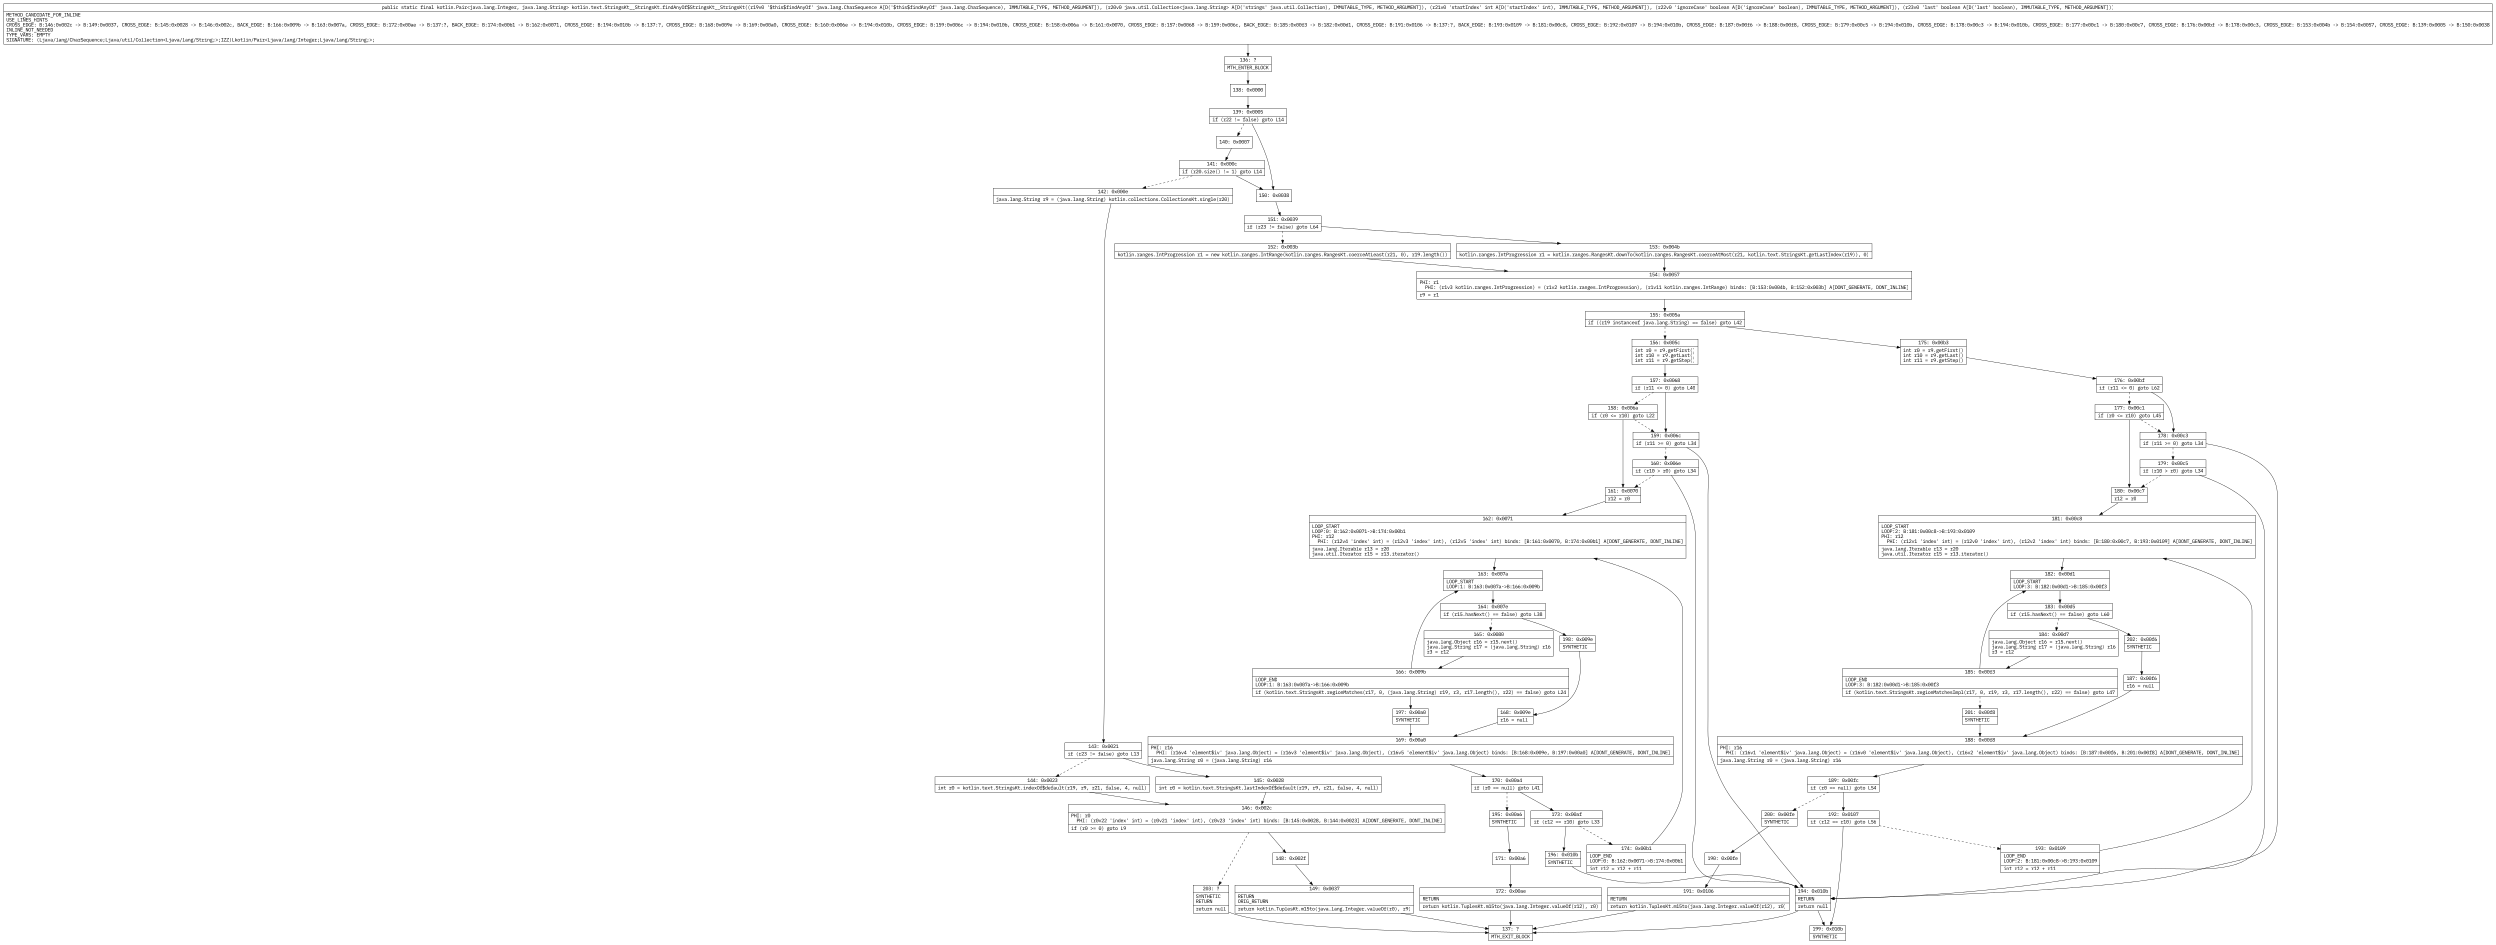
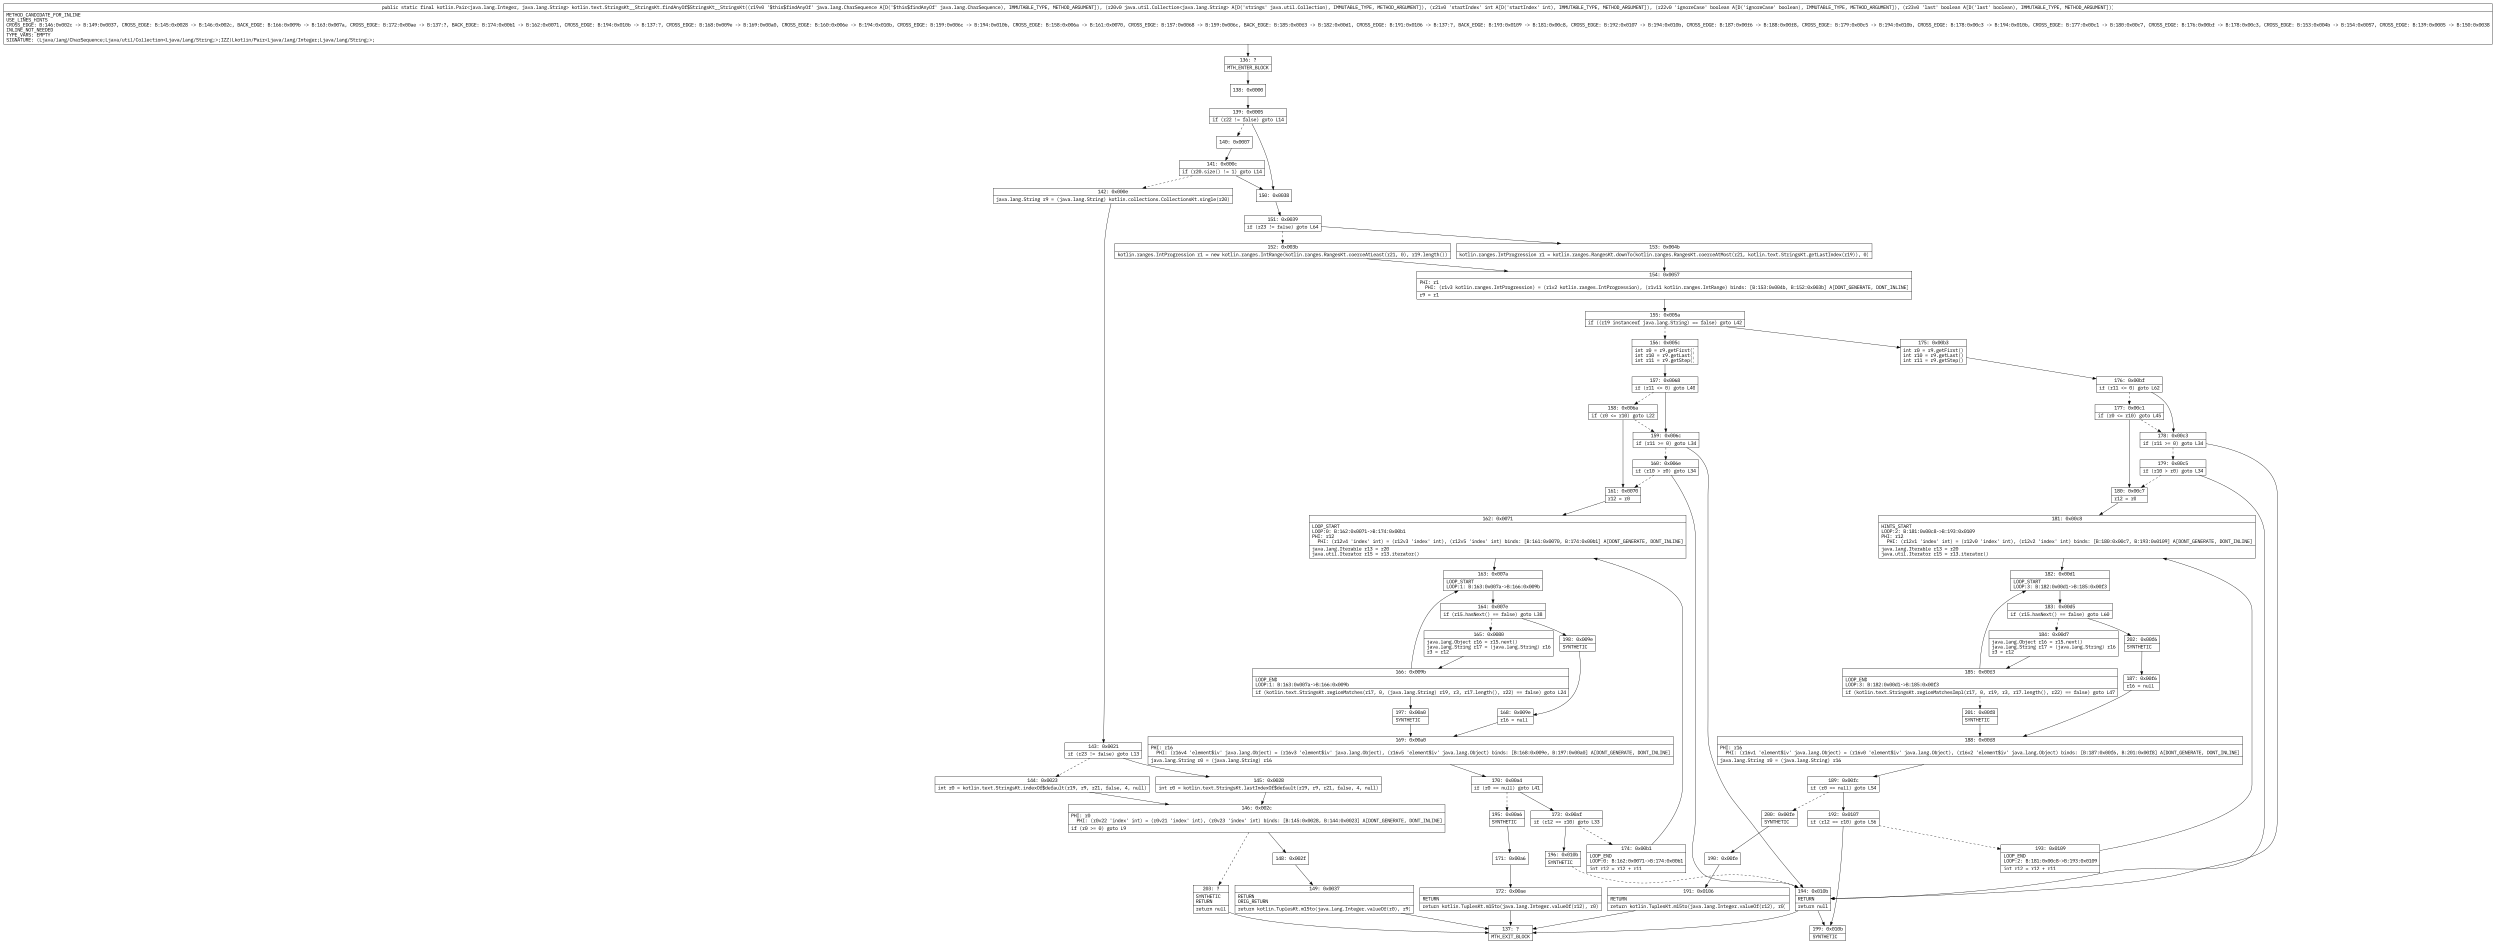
node "181: 0x00c8": text "LOOP_START" -> "HINTS_START"
edge "196: 0x010b" -> "194: 0x010b": style solid -> dashed
